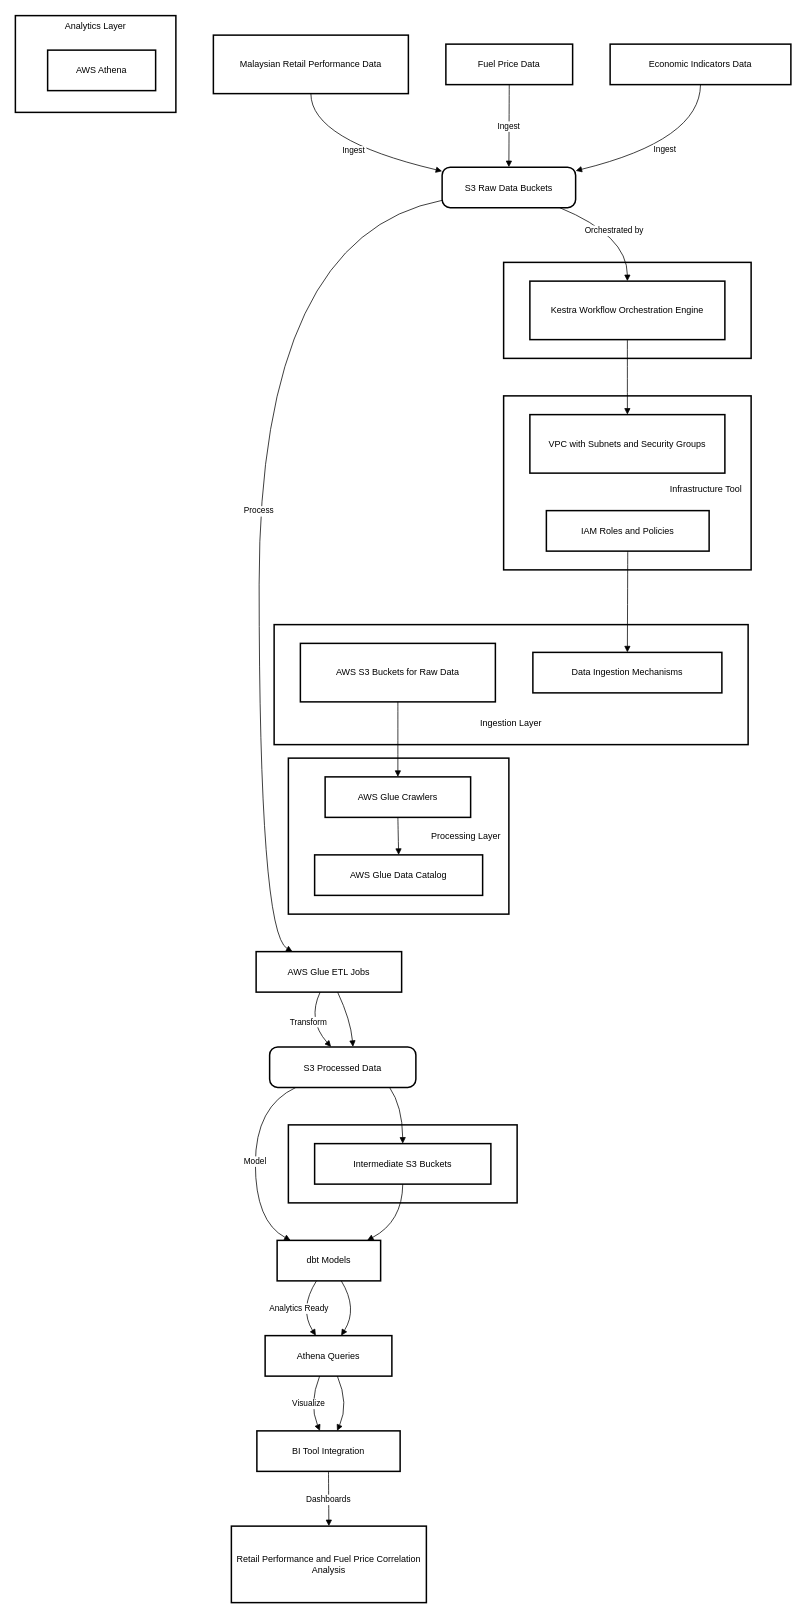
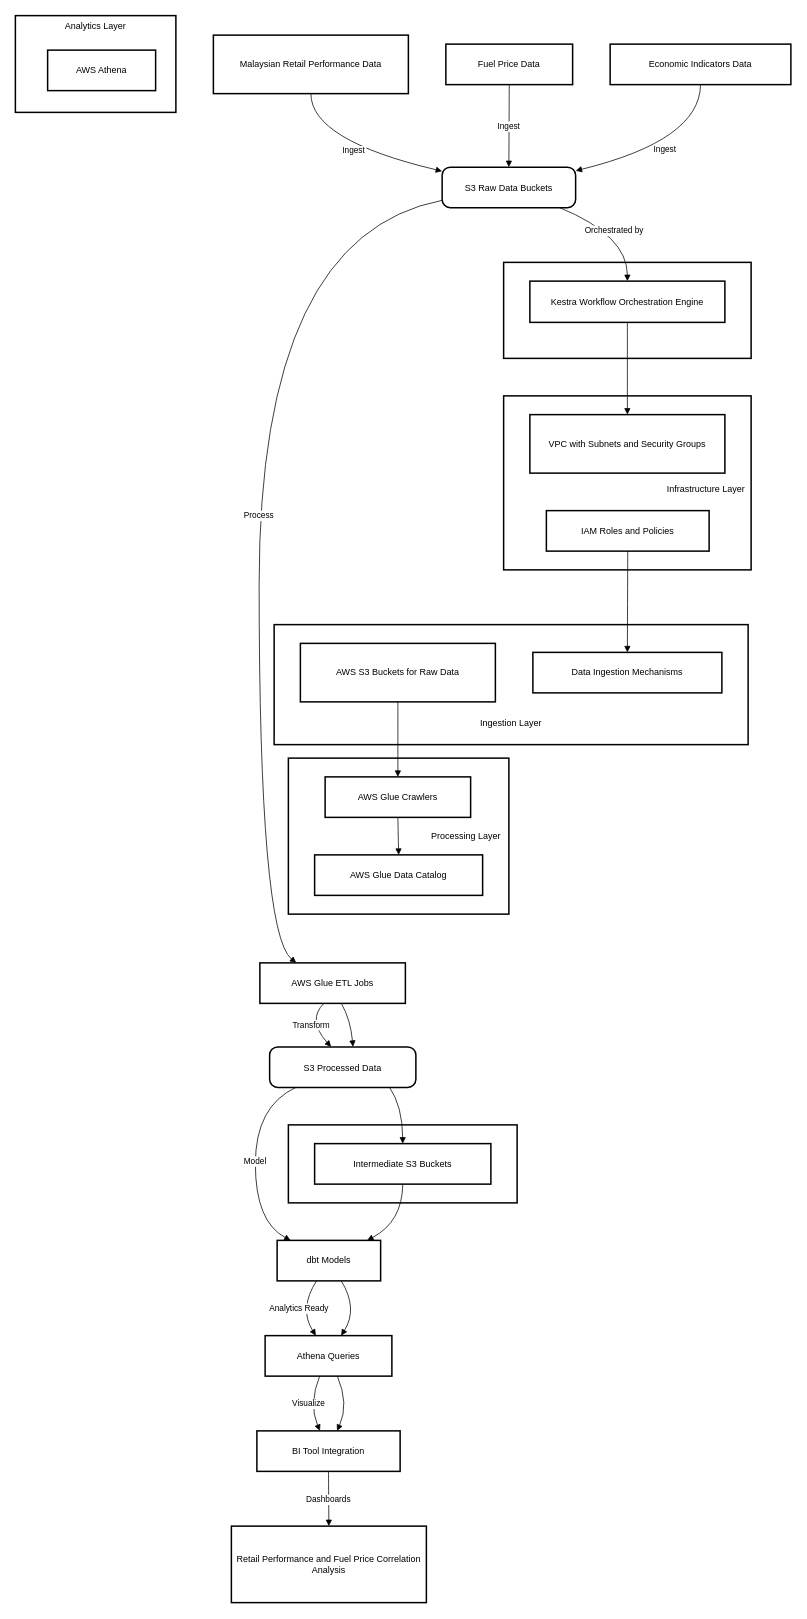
node "Kestra Workflow Orchestration Engine": size 195x59 -> 195x41
node "Infrastructure Tool": label "Infrastructure Tool" -> "Infrastructure Layer"
node "AWS Glue ETL Jobs": moved (329, 972) -> (333, 983)
